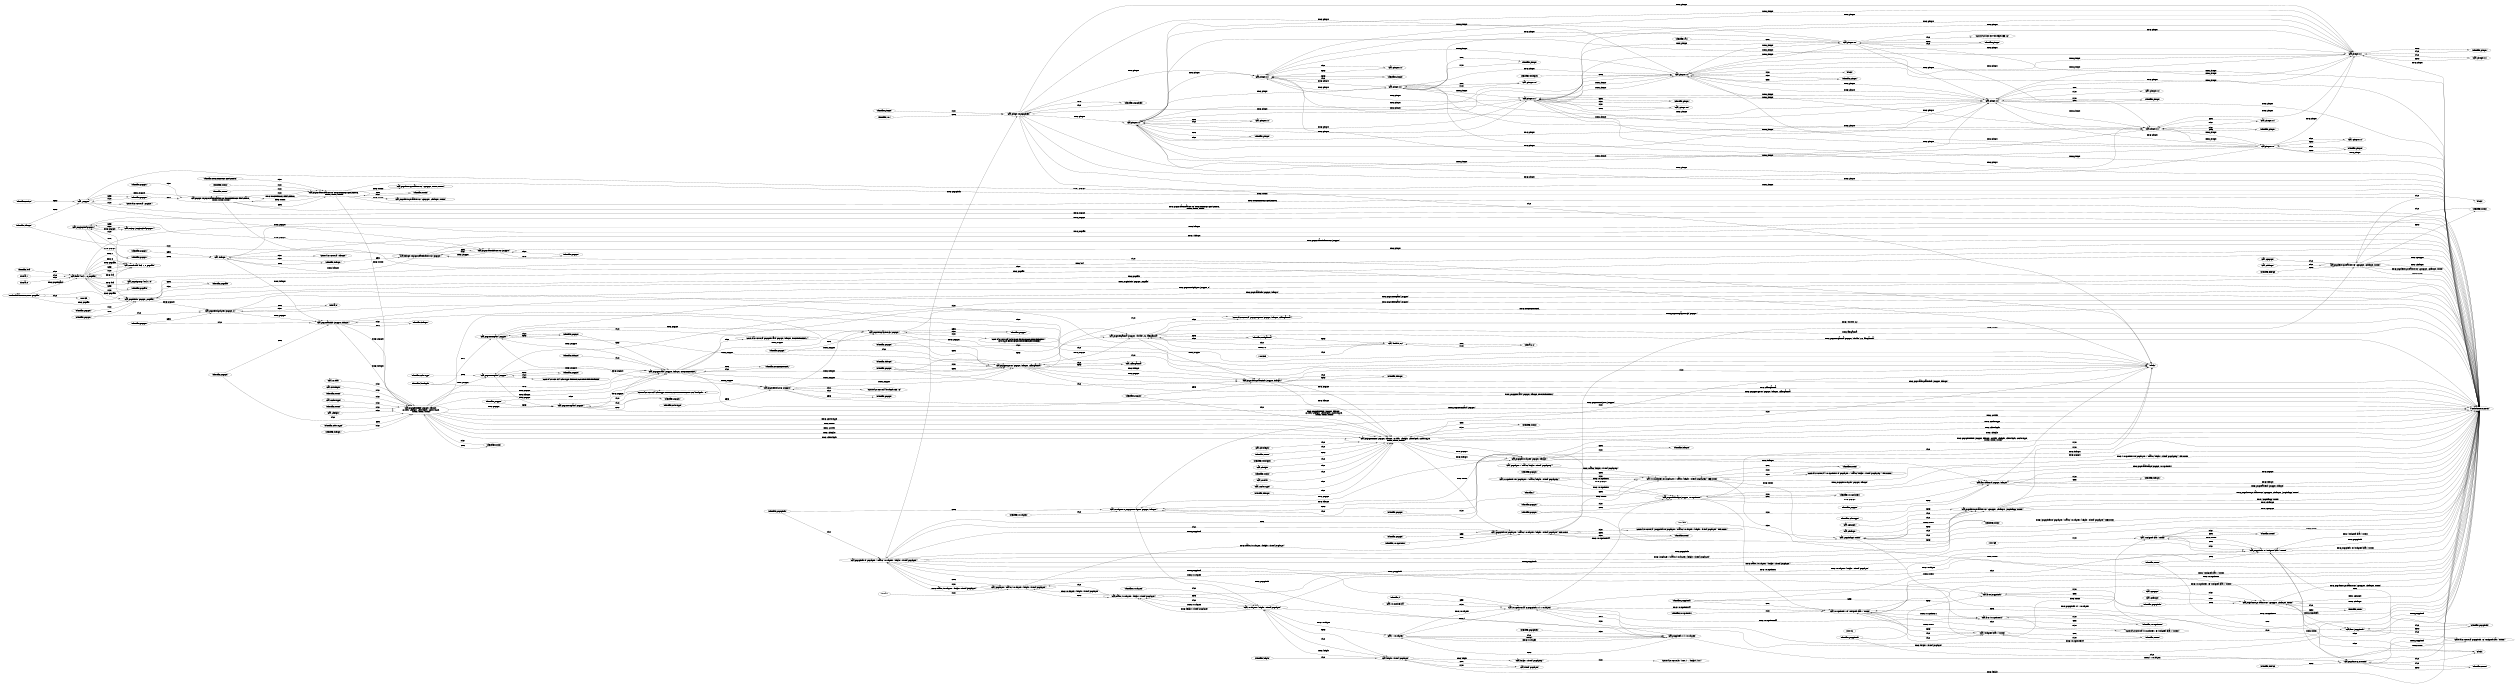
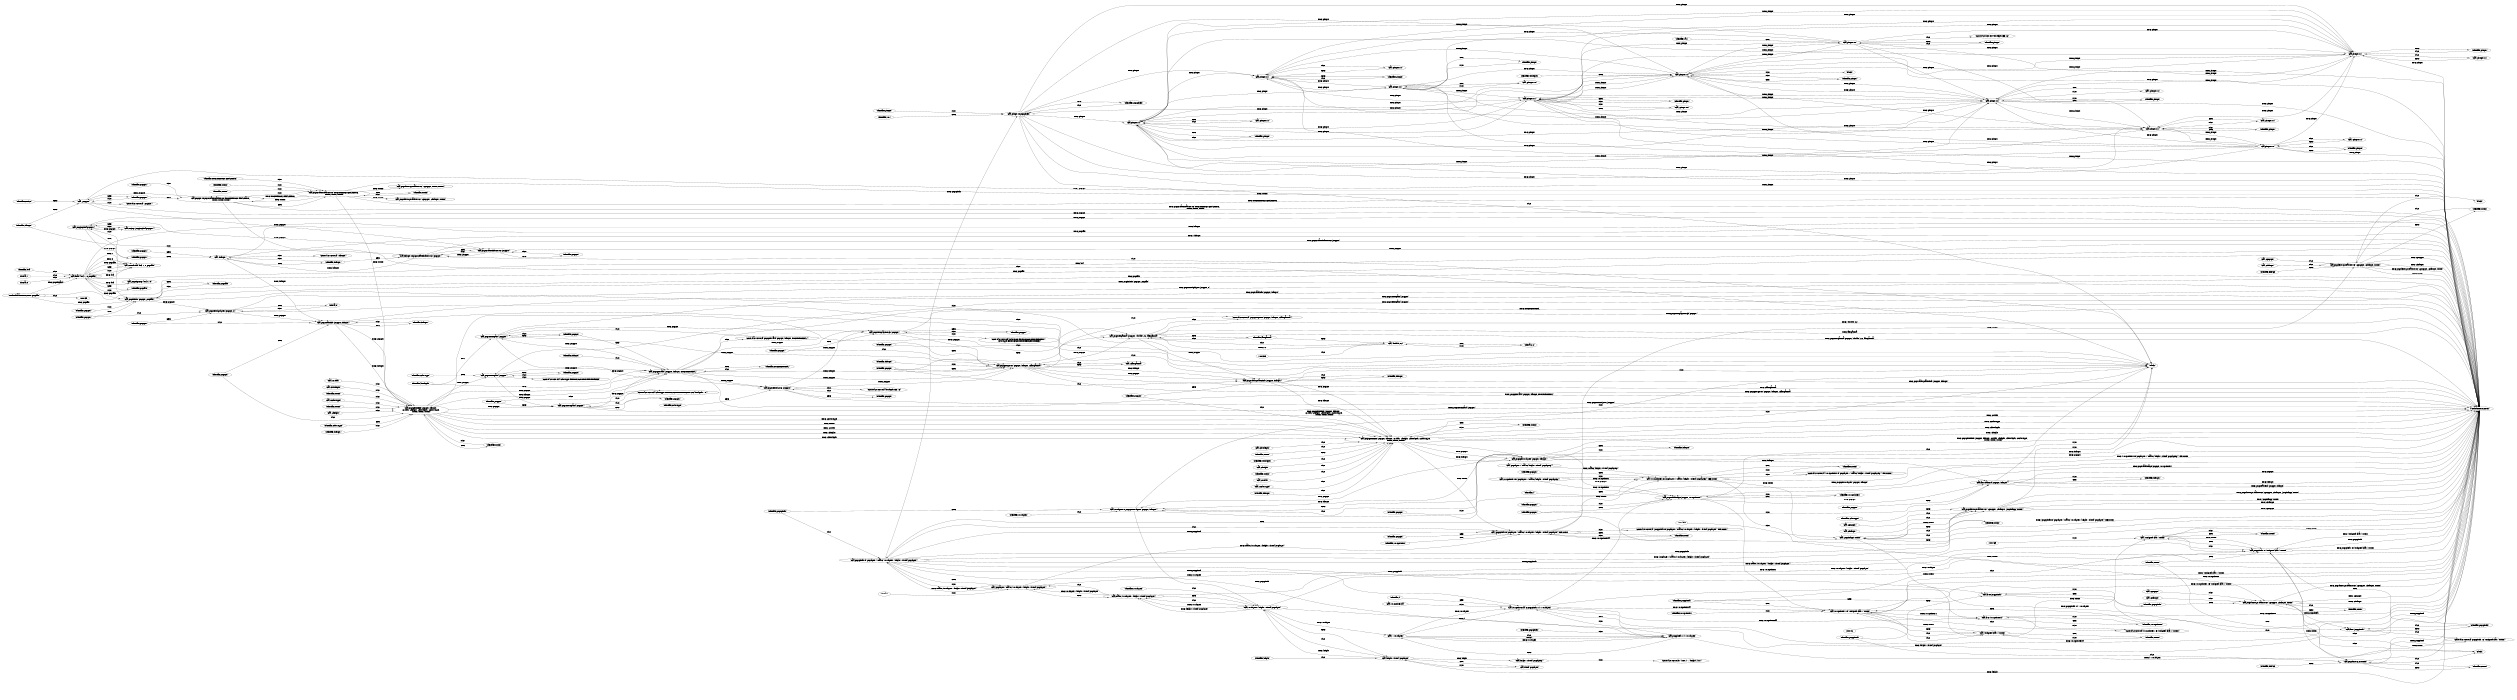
edge "(Call,png_create_info_struct (png_ptr))" -> "(MethodReturn,BOOL)": label "DDG: pix_ptr" -> "DDG: png_ptr"
node "(Identifier,end_gamma)": label "(Identifier,end_gamma)" -> "(Identifier,file_gamma)"
